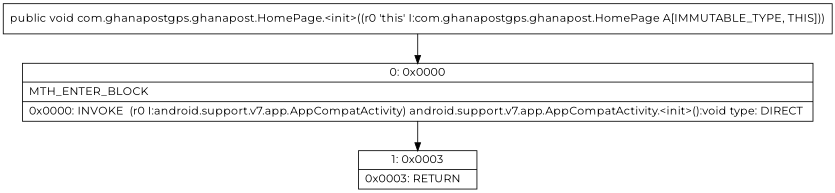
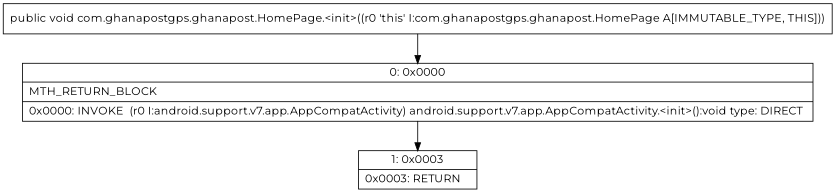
node "0: 0x0000": text "MTH_ENTER_BLOCK" -> "MTH_RETURN_BLOCK"
